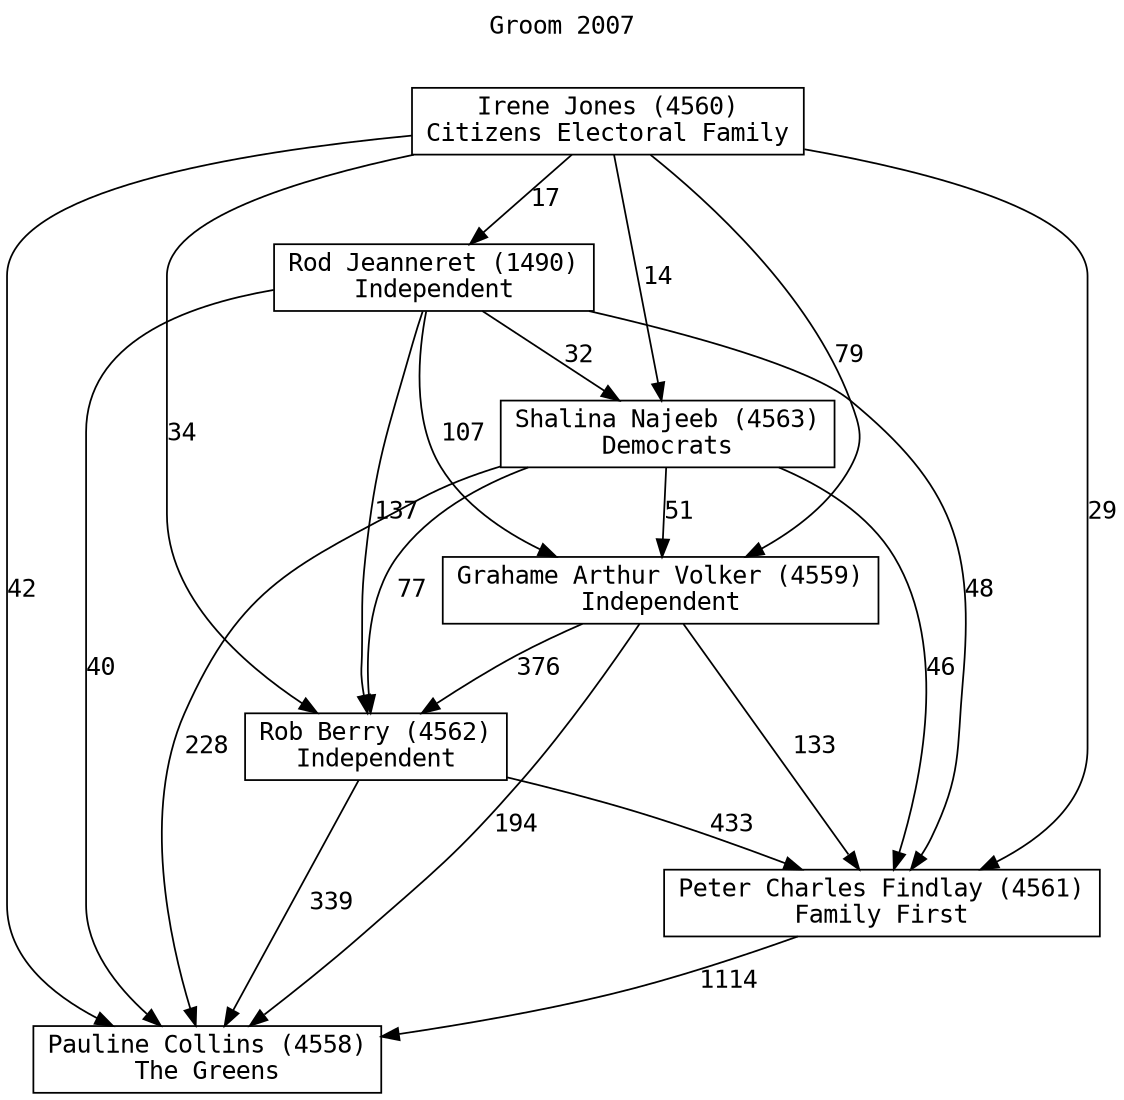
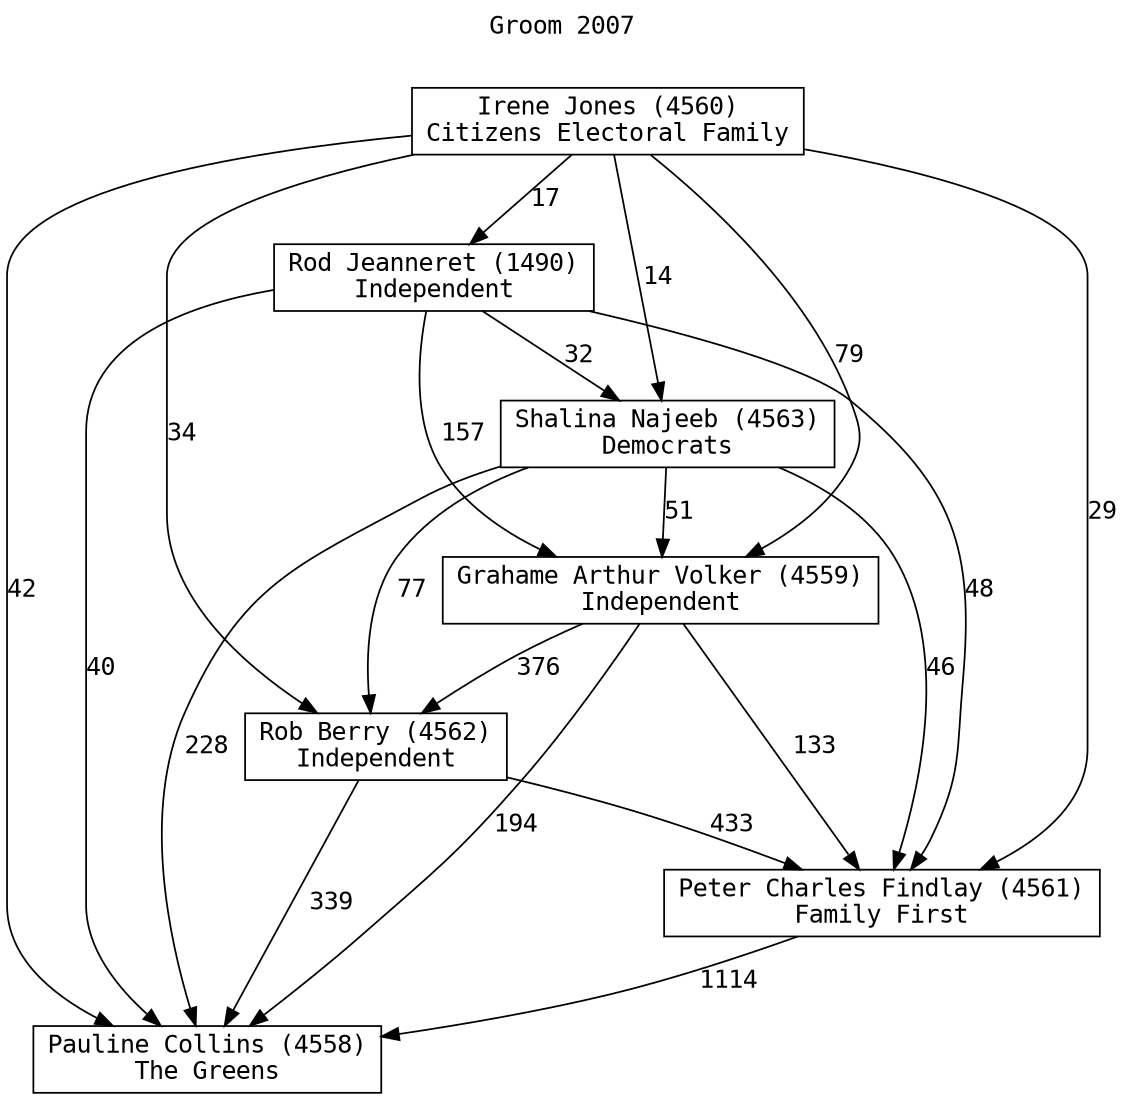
edge "Rod Jeanneret (1490) Independent" -> "Grahame Arthur Volker (4559) Independent": label "107" -> "157"
edge "Rod Jeanneret (1490) Independent" -> "Rob Berry (4562) Independent": removed, label "137"
